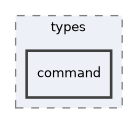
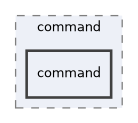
cluster "types": label "types" -> "command"
